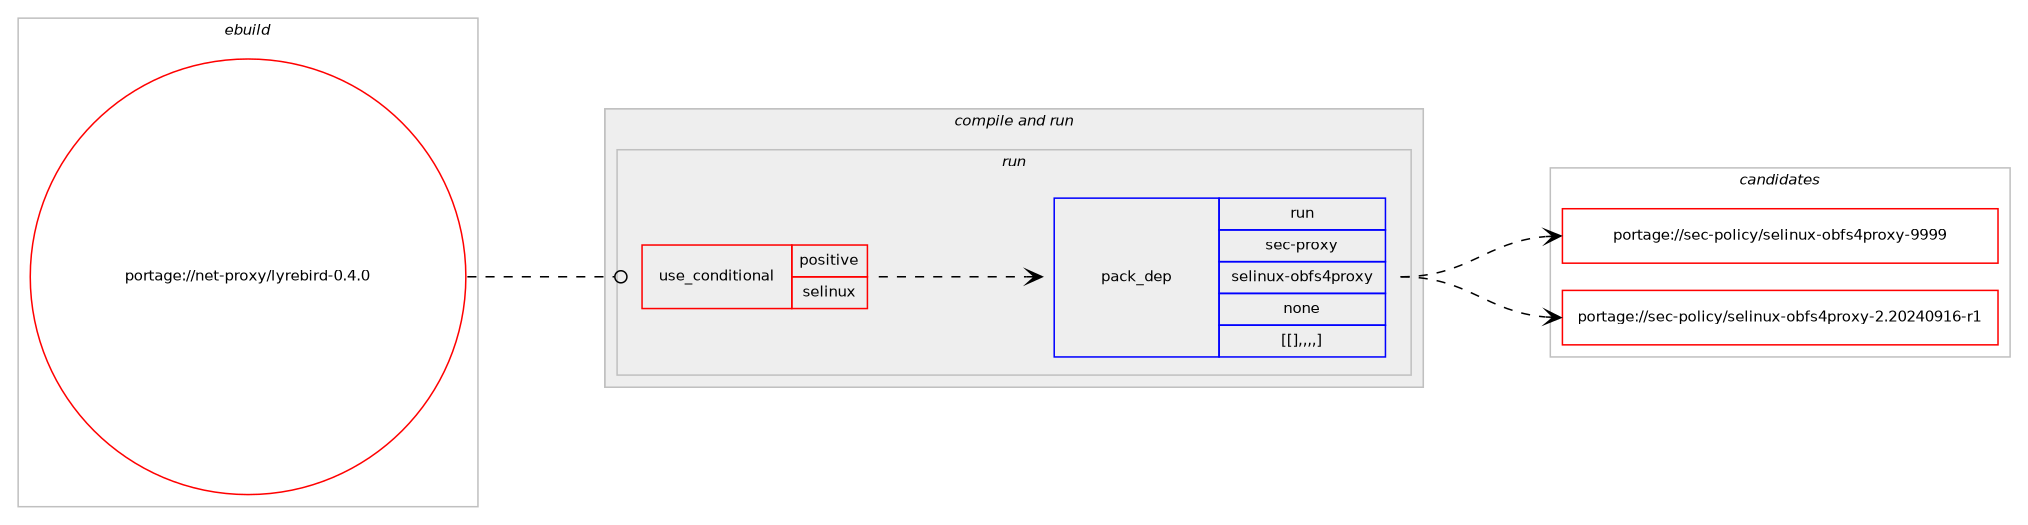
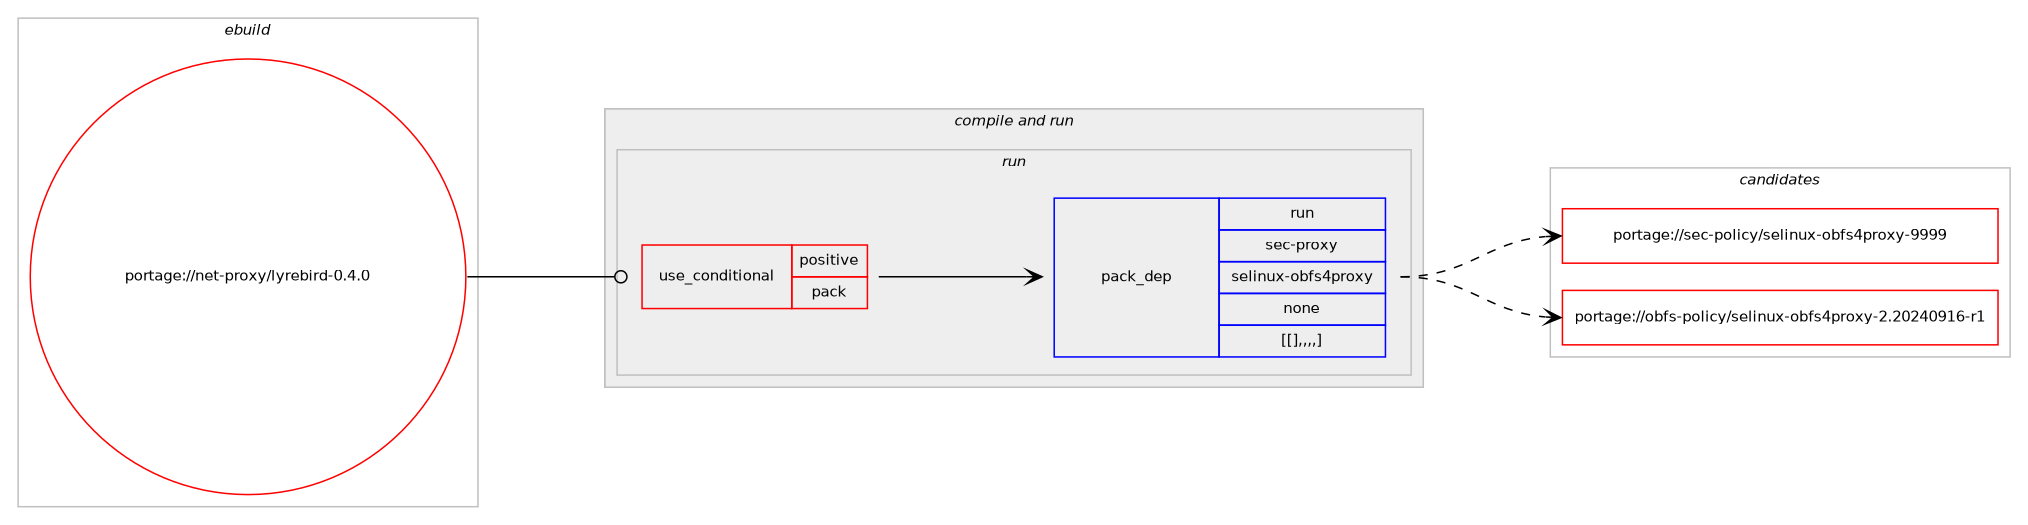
edge "portage://net-proxy/lyrebird-0.4.0" -> "use_conditional": style dashed -> solid
edge "use_conditional" -> "pack_dep": style dashed -> solid
node "use_conditional": text "selinux" -> "pack"
node "portage://sec-policy/selinux-obfs4proxy-2.20240916-r1": label "portage://sec-policy/selinux-obfs4proxy-2.20240916-r1" -> "portage://obfs-policy/selinux-obfs4proxy-2.20240916-r1"
